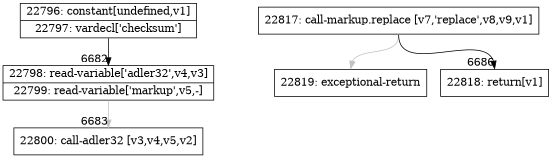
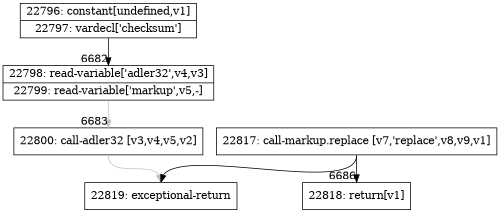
edge "22817: call-markup.replace [v7,'replace',v8,v9,v1]" -> "22819: exceptional-return": color gray -> black
edge "22800: call-adler32 [v3,v4,v5,v2]" -> "22819: exceptional-return": added
